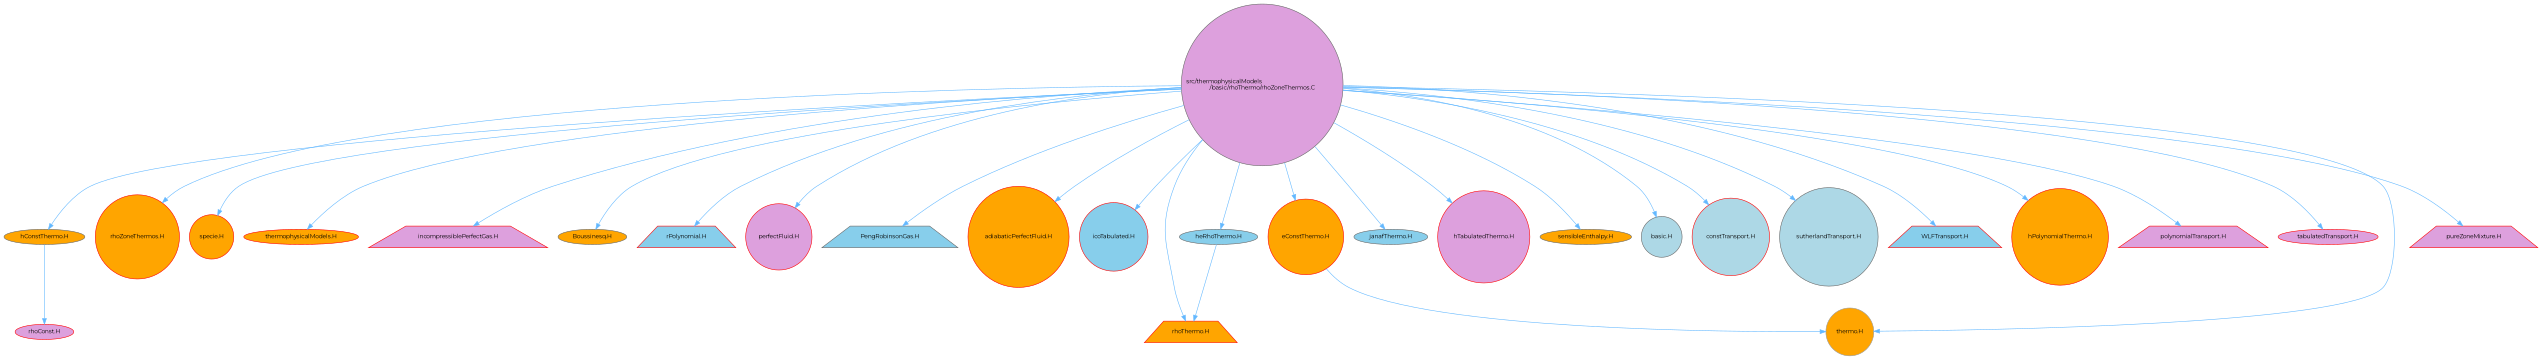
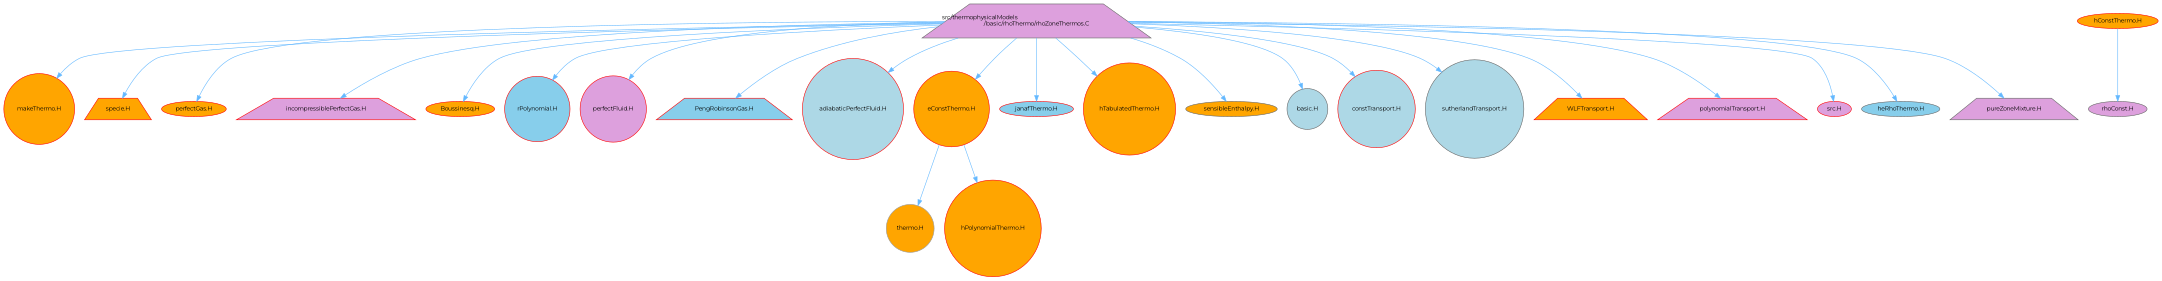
node "src/thermophysicalModels /basic/rhoThermo/rhoZoneThermos.C": shape circle -> trapezium
edge "src/thermophysicalModels /basic/rhoThermo/rhoZoneThermos.C" -> "hConstThermo.H": removed
edge "src/thermophysicalModels /basic/rhoThermo/rhoZoneThermos.C" -> "hPolynomialThermo.H": now "eConstThermo.H" -> "hPolynomialThermo.H"
edge "src/thermophysicalModels /basic/rhoThermo/rhoZoneThermos.C" -> "thermo.H": removed
node "hConstThermo.H": color grey40 -> red
node "rhoZoneThermos.H": label "rhoZoneThermos.H" -> "makeThermo.H"
node "specie.H": shape circle -> trapezium
node "thermophysicalModels.H": label "thermophysicalModels.H" -> "perfectGas.H"
node "Boussinesq.H": color grey40 -> red
node "rPolynomial.H": shape trapezium -> circle
node "PengRobinsonGas.H": color grey40 -> red
node "adiabaticPerfectFluid.H": fillcolor orange -> lightblue
node "icoTabulated.H": removed
node "janafThermo.H": color grey40 -> red
node "hTabulatedThermo.H": fillcolor plum -> orange
node "WLFTransport.H": fillcolor skyblue -> orange
node "tabulatedTransport.H": label "tabulatedTransport.H" -> "src.H"
node "pureZoneMixture.H": color red -> grey40
node "rhoConst.H": color red -> grey40
node "rhoThermo.H": removed
